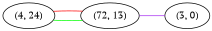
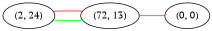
node "(4, 24)": label "(4, 24)" -> "(2, 24)"
node "(3, 0)": label "(3, 0)" -> "(0, 0)"
